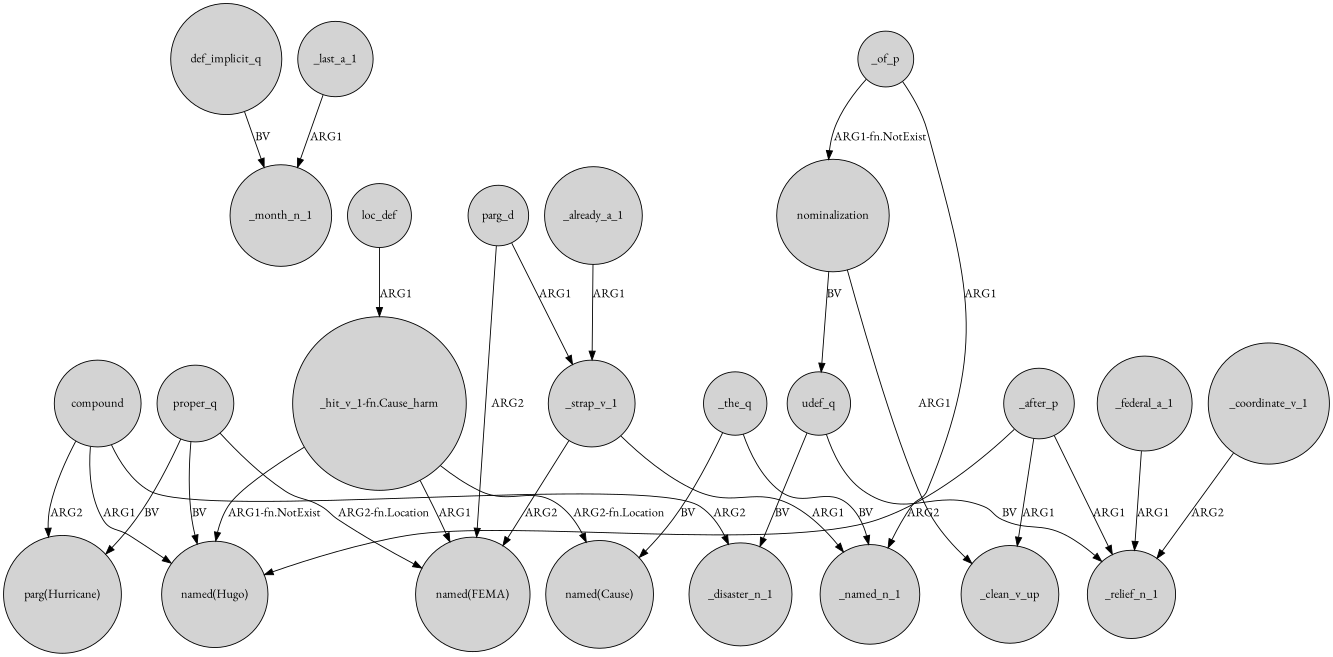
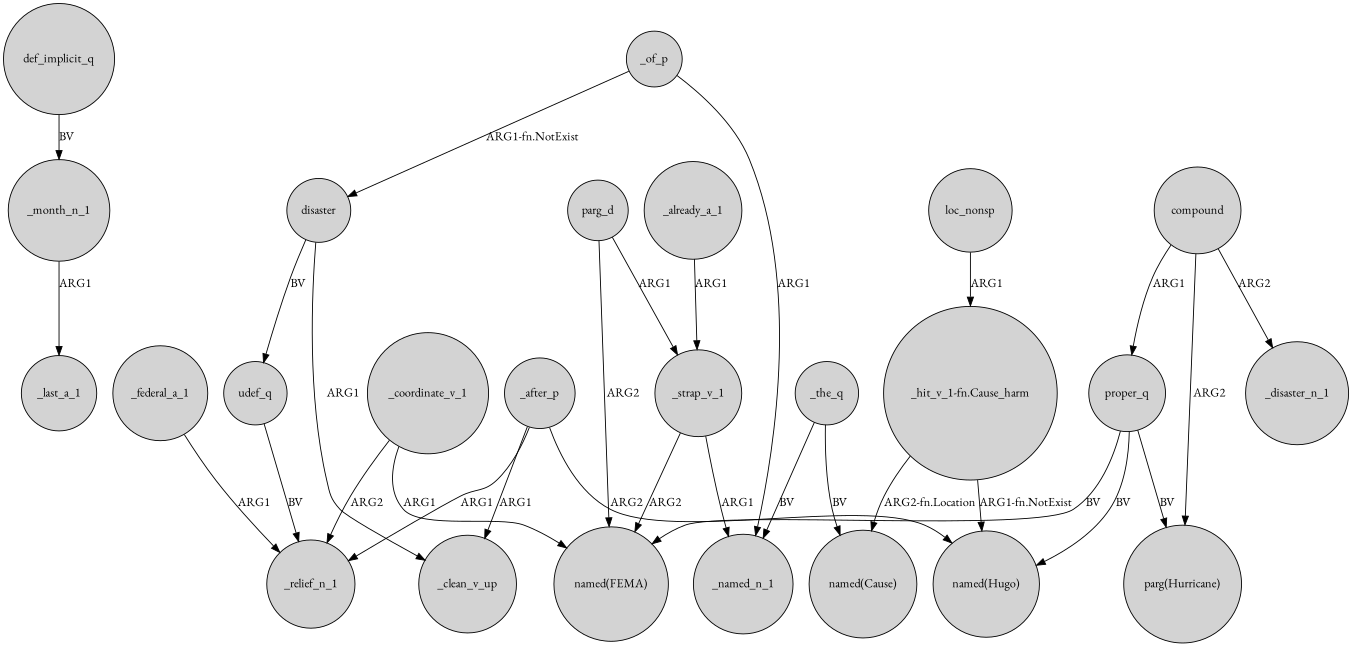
edge "_last_a_1" -> "_month_n_1": reversed
node "loc_def": label "loc_def" -> "loc_nonsp"
node "nominalization": label "nominalization" -> "disaster"
edge "udef_q" -> "_disaster_n_1": removed, label "BV"
edge "_hit_v_1-fn.Cause_harm" -> "named(FEMA)": now "_coordinate_v_1" -> "named(FEMA)"
edge "proper_q" -> "named(FEMA)": label "ARG2-fn.Location" -> "BV"
edge "compound" -> "named(Hugo)": now "compound" -> "proper_q"
